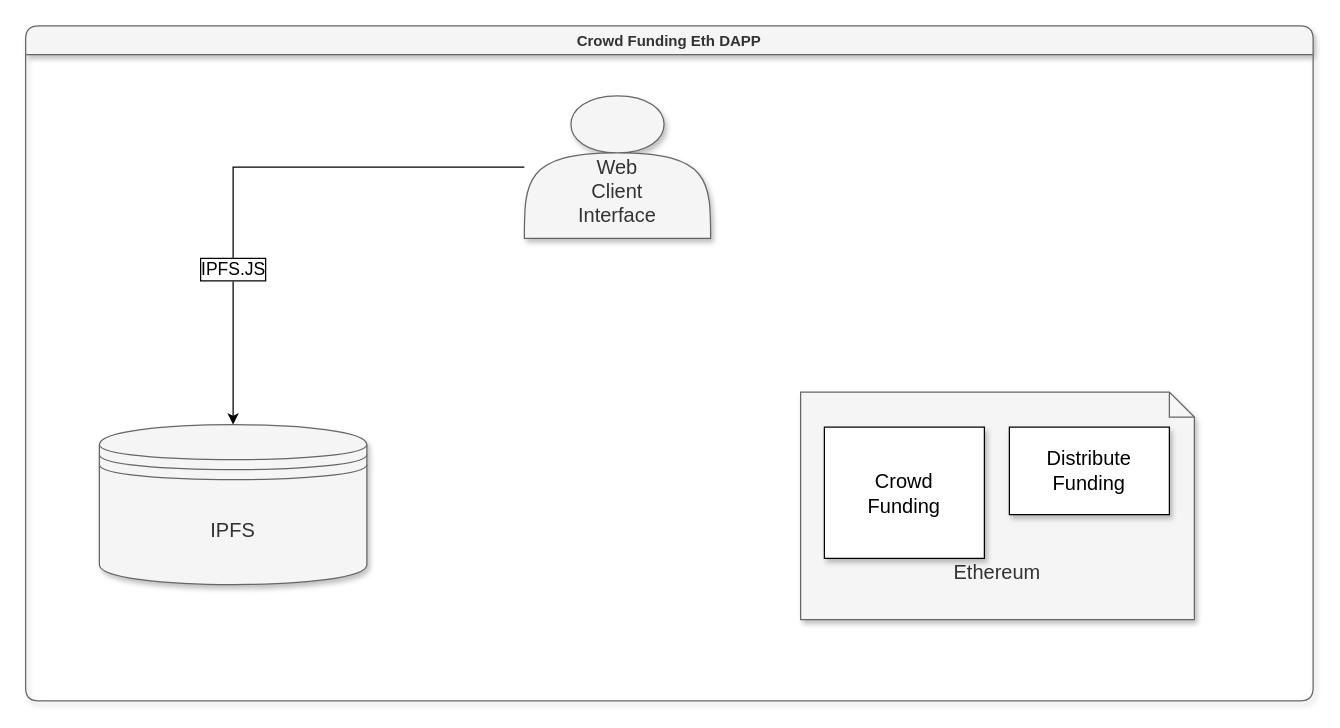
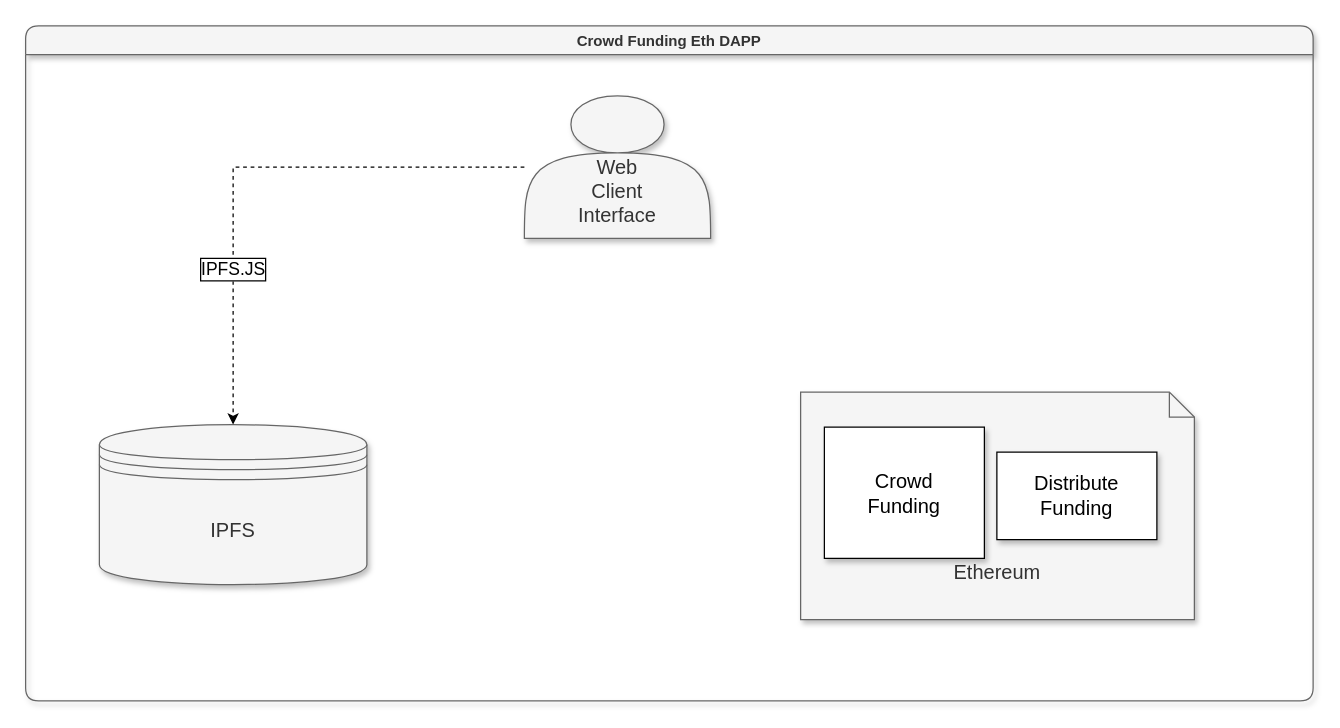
edge "Web Client Interface" -> "IPFS": style solid -> dashed
node "Distribute Funding": moved (1089, 471) -> (1077, 496)
